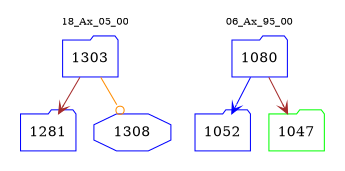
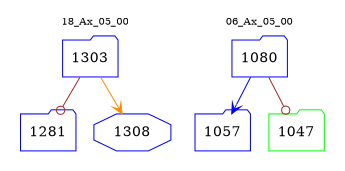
cluster "06_Ax_95_00": label "06_Ax_95_00" -> "06_Ax_05_00"
edge "1303" -> "1308": arrowhead odot -> vee
edge "1303" -> "1281": arrowhead vee -> odot
edge "1080" -> "1047": arrowhead vee -> odot
node "1052": label "1052" -> "1057"
